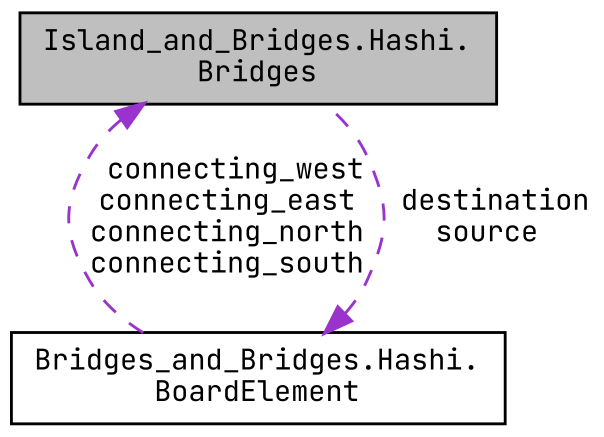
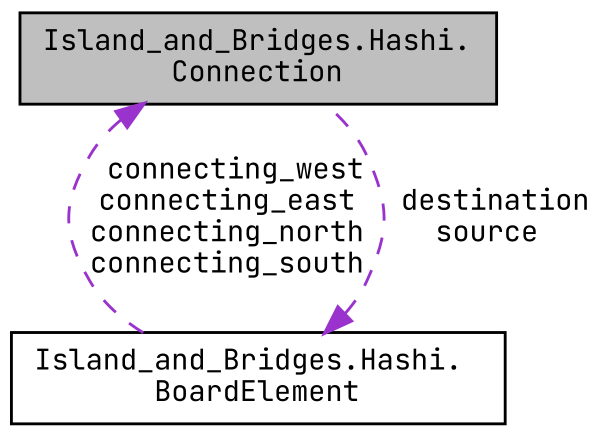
node "Island_and_Bridges.Hashi. Bridges": label "Island_and_Bridges.Hashi. Bridges" -> "Island_and_Bridges.Hashi. Connection"
node "Bridges_and_Bridges.Hashi. BoardElement": label "Bridges_and_Bridges.Hashi. BoardElement" -> "Island_and_Bridges.Hashi. BoardElement"
